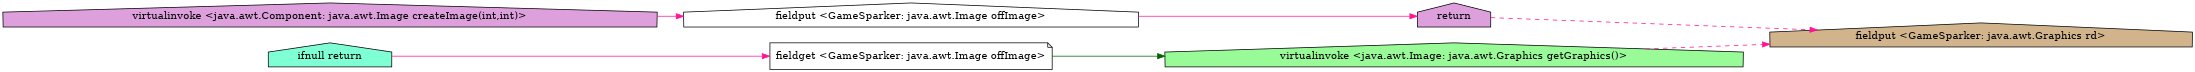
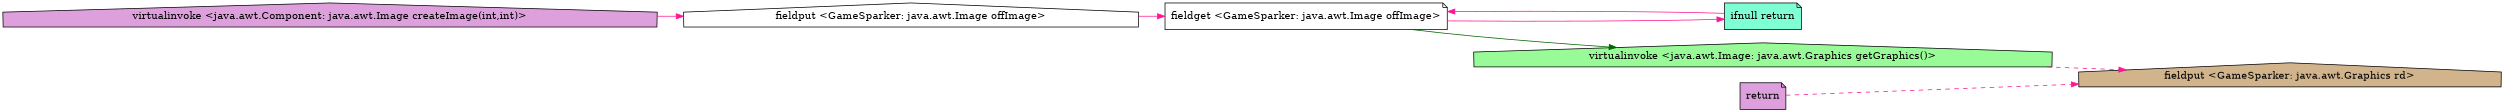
edge "fieldput <GameSparker: java.awt.Image offImage>" -> "return": now "fieldput <GameSparker: java.awt.Image offImage>" -> "fieldget <GameSparker: java.awt.Image offImage>"
node "return": shape house -> note
edge "fieldget <GameSparker: java.awt.Image offImage>" -> "ifnull return": added
node "ifnull return": shape house -> note
